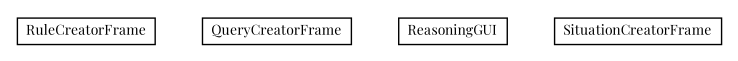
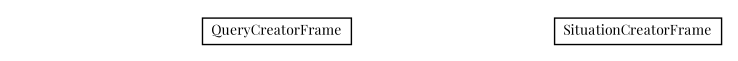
node "RuleCreatorFrame": removed
node "ReasoningGUI": removed
